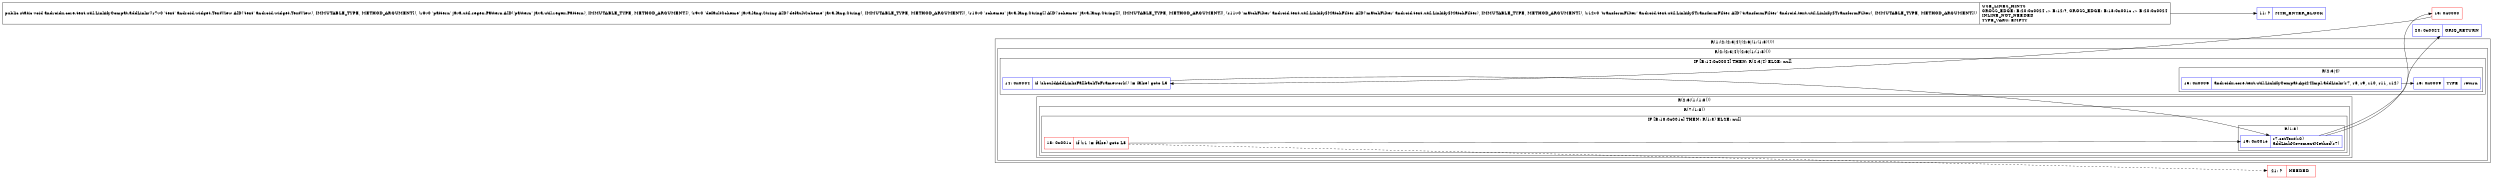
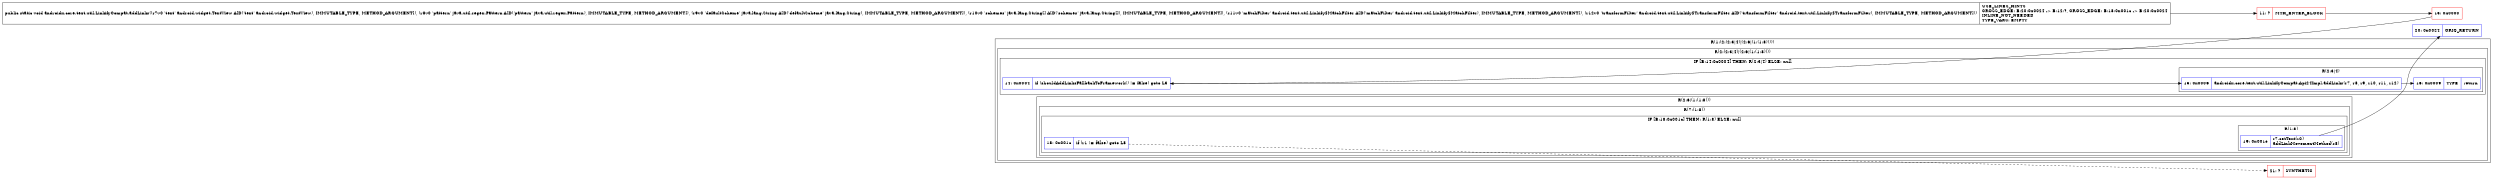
node "11: ?": color blue -> red
edge "14: 0x0004" -> "19: 0x001e": now "14: 0x0004" -> "15: 0x0006"
edge "19: 0x001e" -> "13: 0x0000": now "11: ?" -> "13: 0x0000"
edge "18: 0x001c" -> "19: 0x001e": removed
node "18: 0x001c": color red -> blue
node "19: 0x001e": text "addLinkMovementMethod(r7)" -> "addLinkMovementMethod(r8)"
node "21: ?": text "NEEDED" -> "SYNTHETIC"
